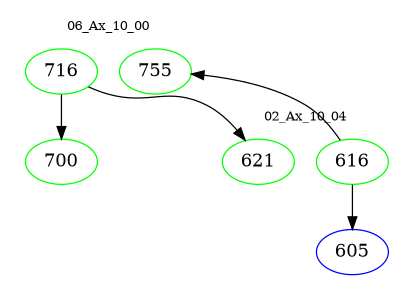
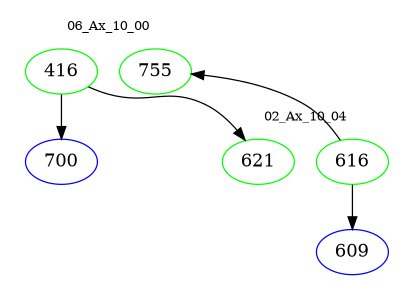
node "716": label "716" -> "416"
node "700": color green -> blue
node "605": label "605" -> "609"
